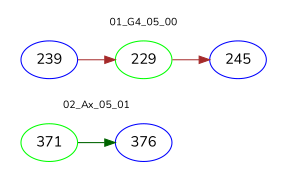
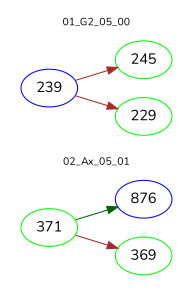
cluster "01_G4_05_00": label "01_G4_05_00" -> "01_G2_05_00"
edge "229" -> "245": now "239" -> "245"
node "245": color blue -> green
node "376": label "376" -> "876"
node "369": added
